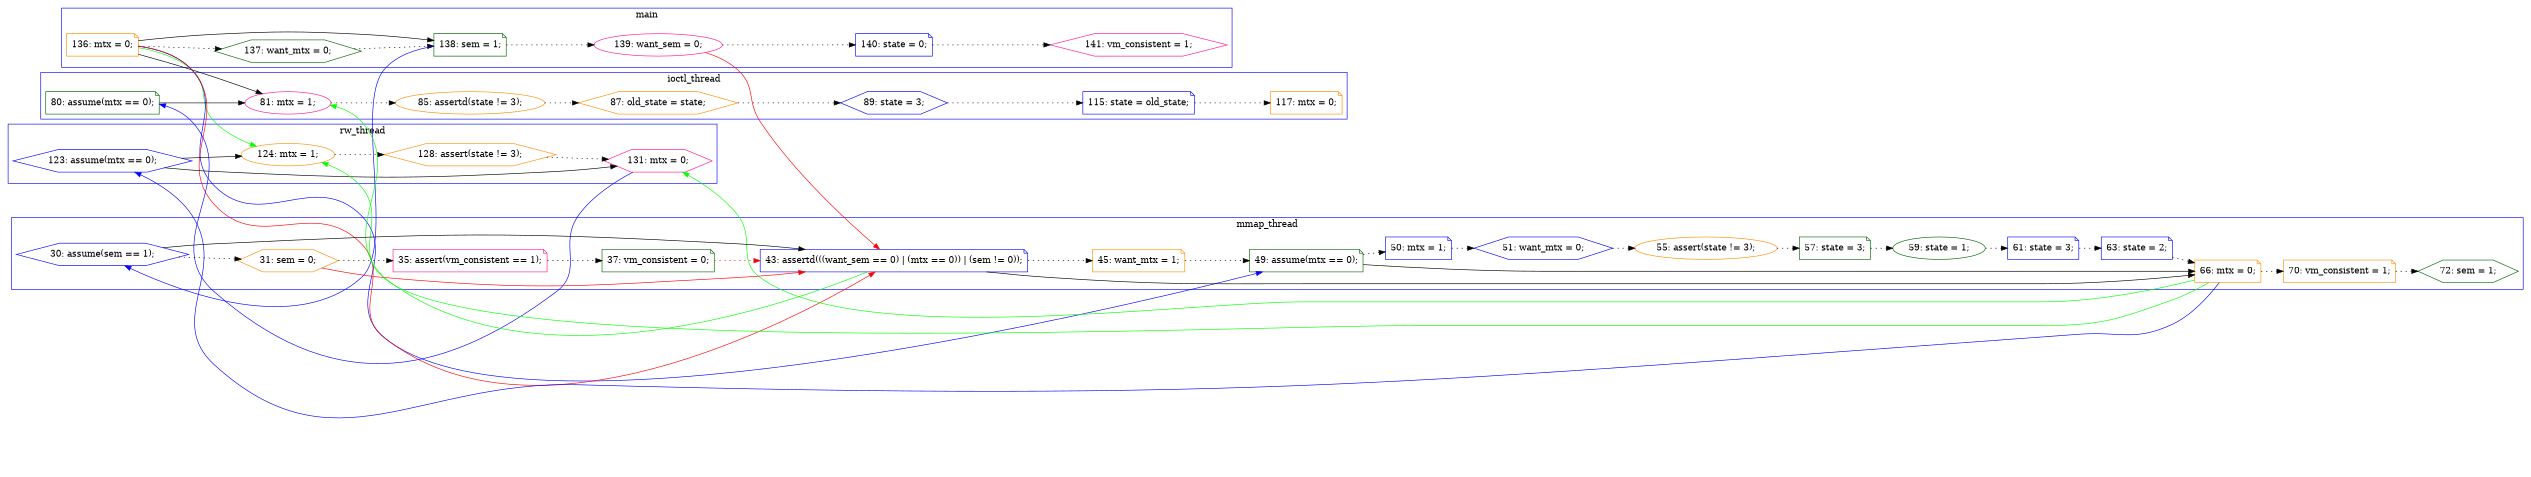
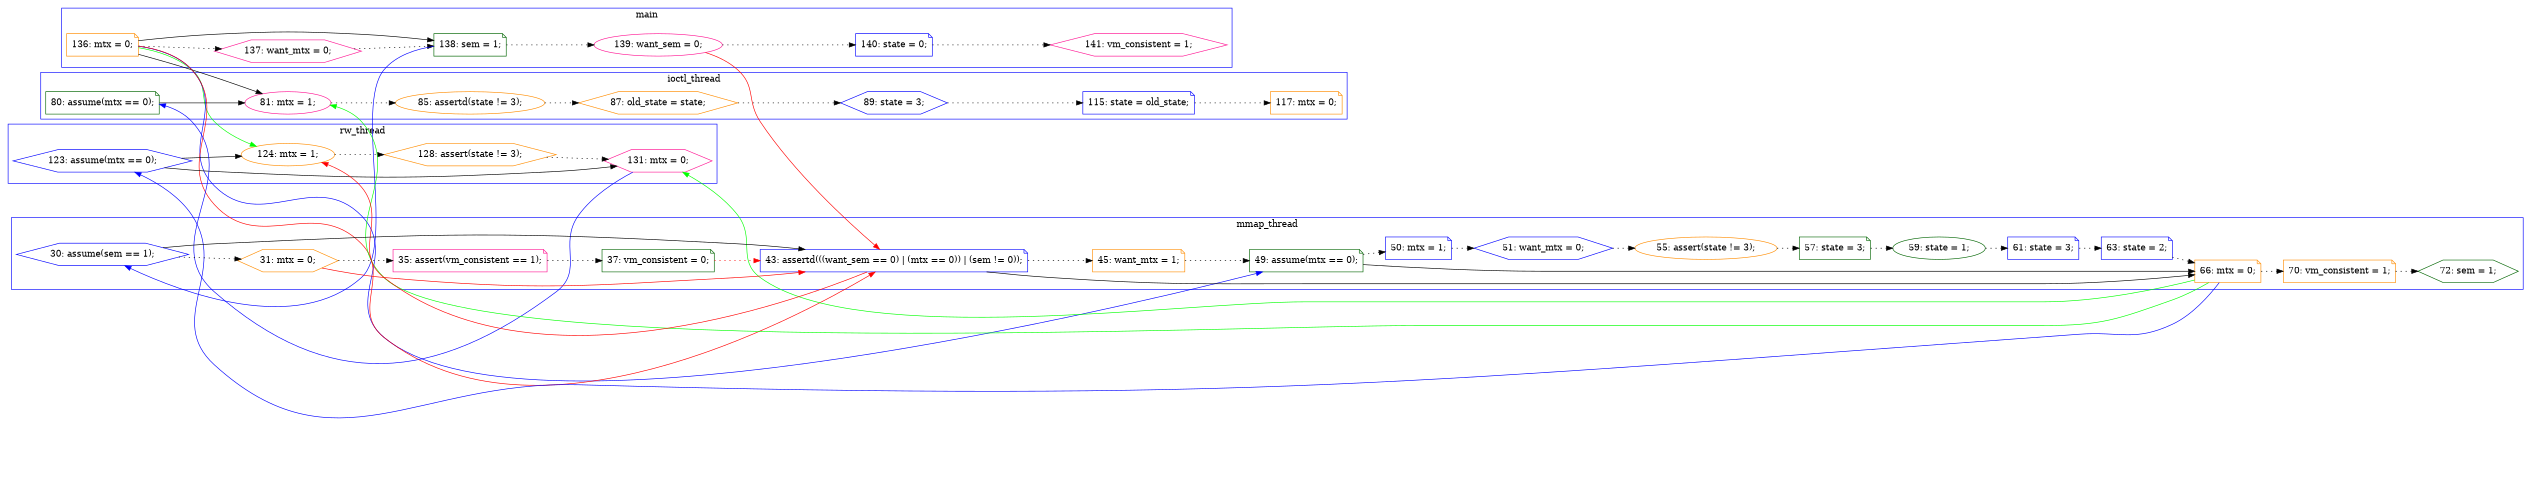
node "137: want_mtx = 0;": color darkgreen -> deeppink
node "31: sem = 0;": label "31: sem = 0;" -> "31: mtx = 0;"
edge "43: assertd(((want_sem == 0) | (mtx == 0)) | (sem != 0));" -> "124: mtx = 1;": color Green -> Red
